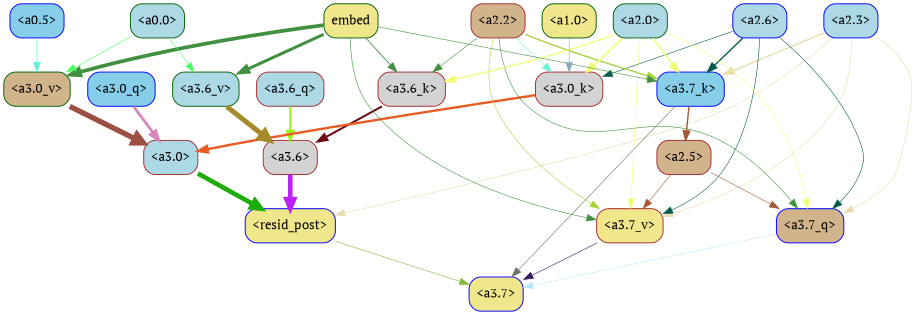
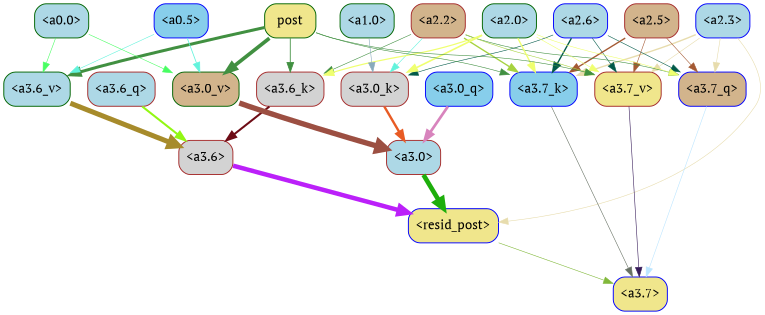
node "embed": label "embed" -> "post"
node "<a1.0>": fillcolor khaki -> lightblue
edge "<a0.5>" -> "<a3.6_v>": added
edge "<a3.7_k>" -> "<a2.5>": reversed
